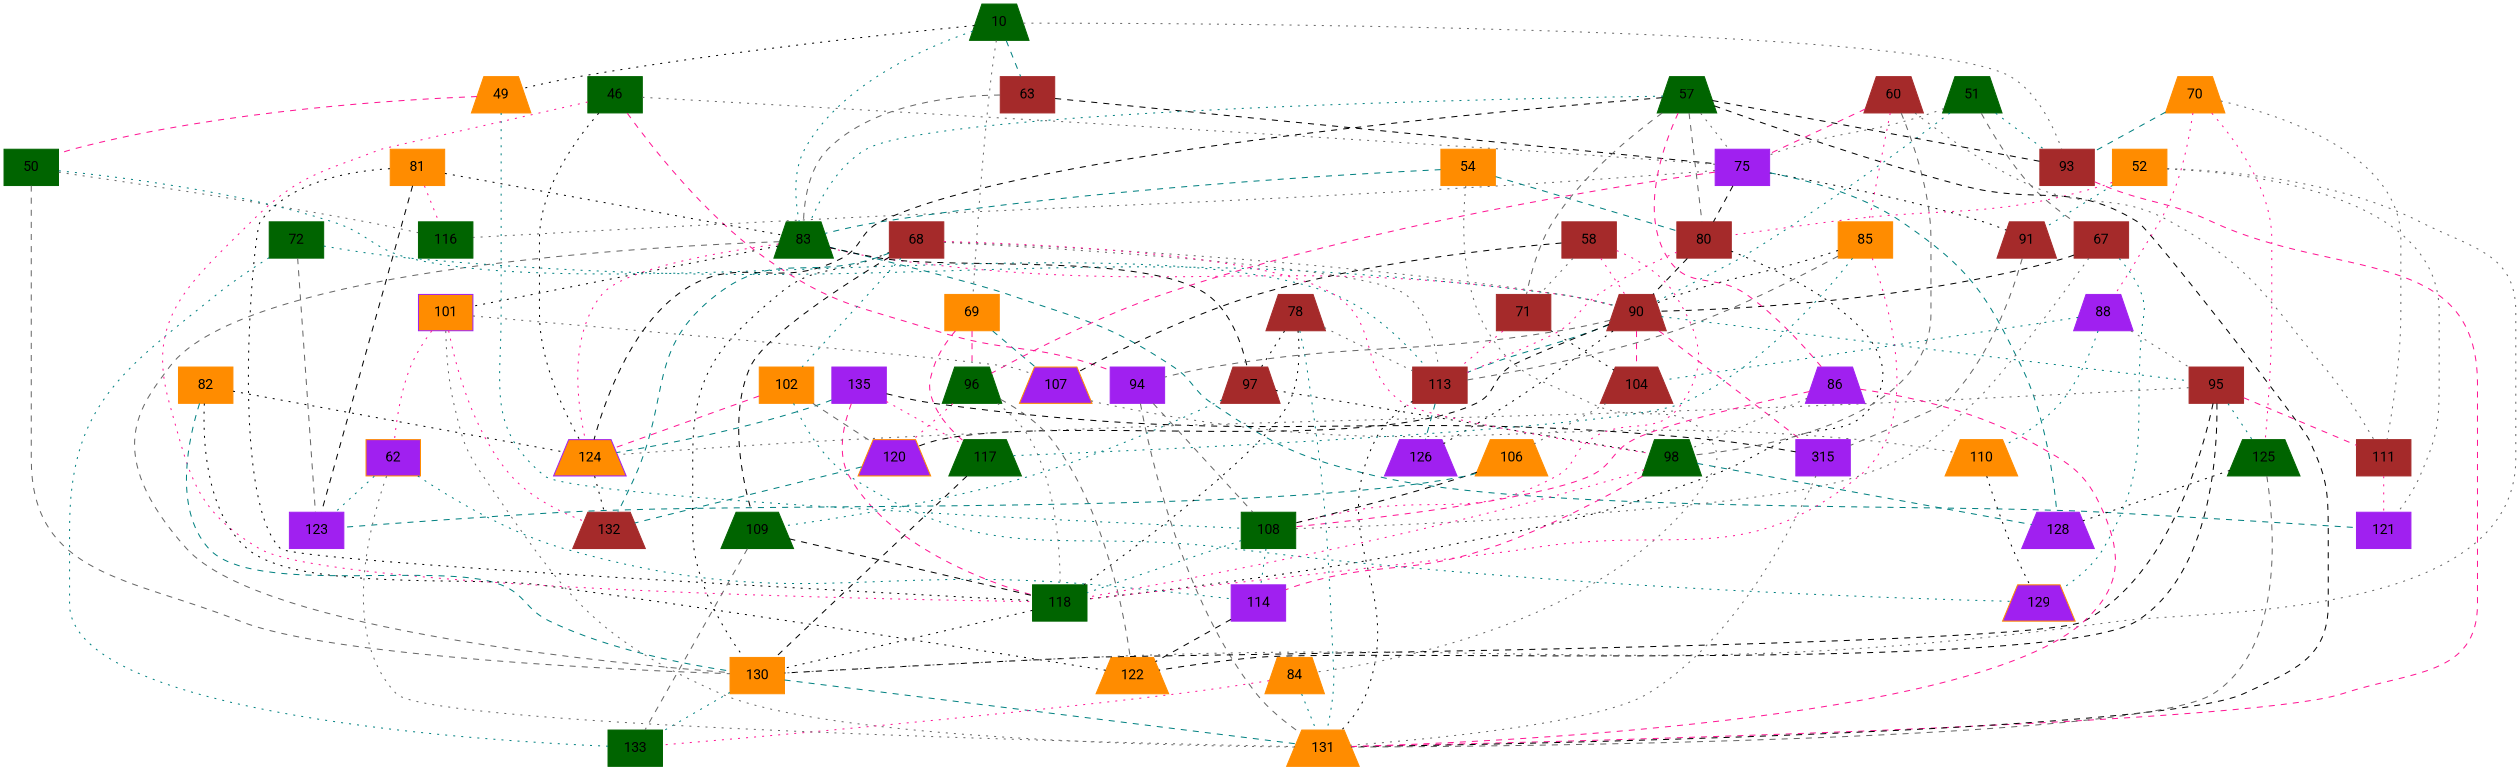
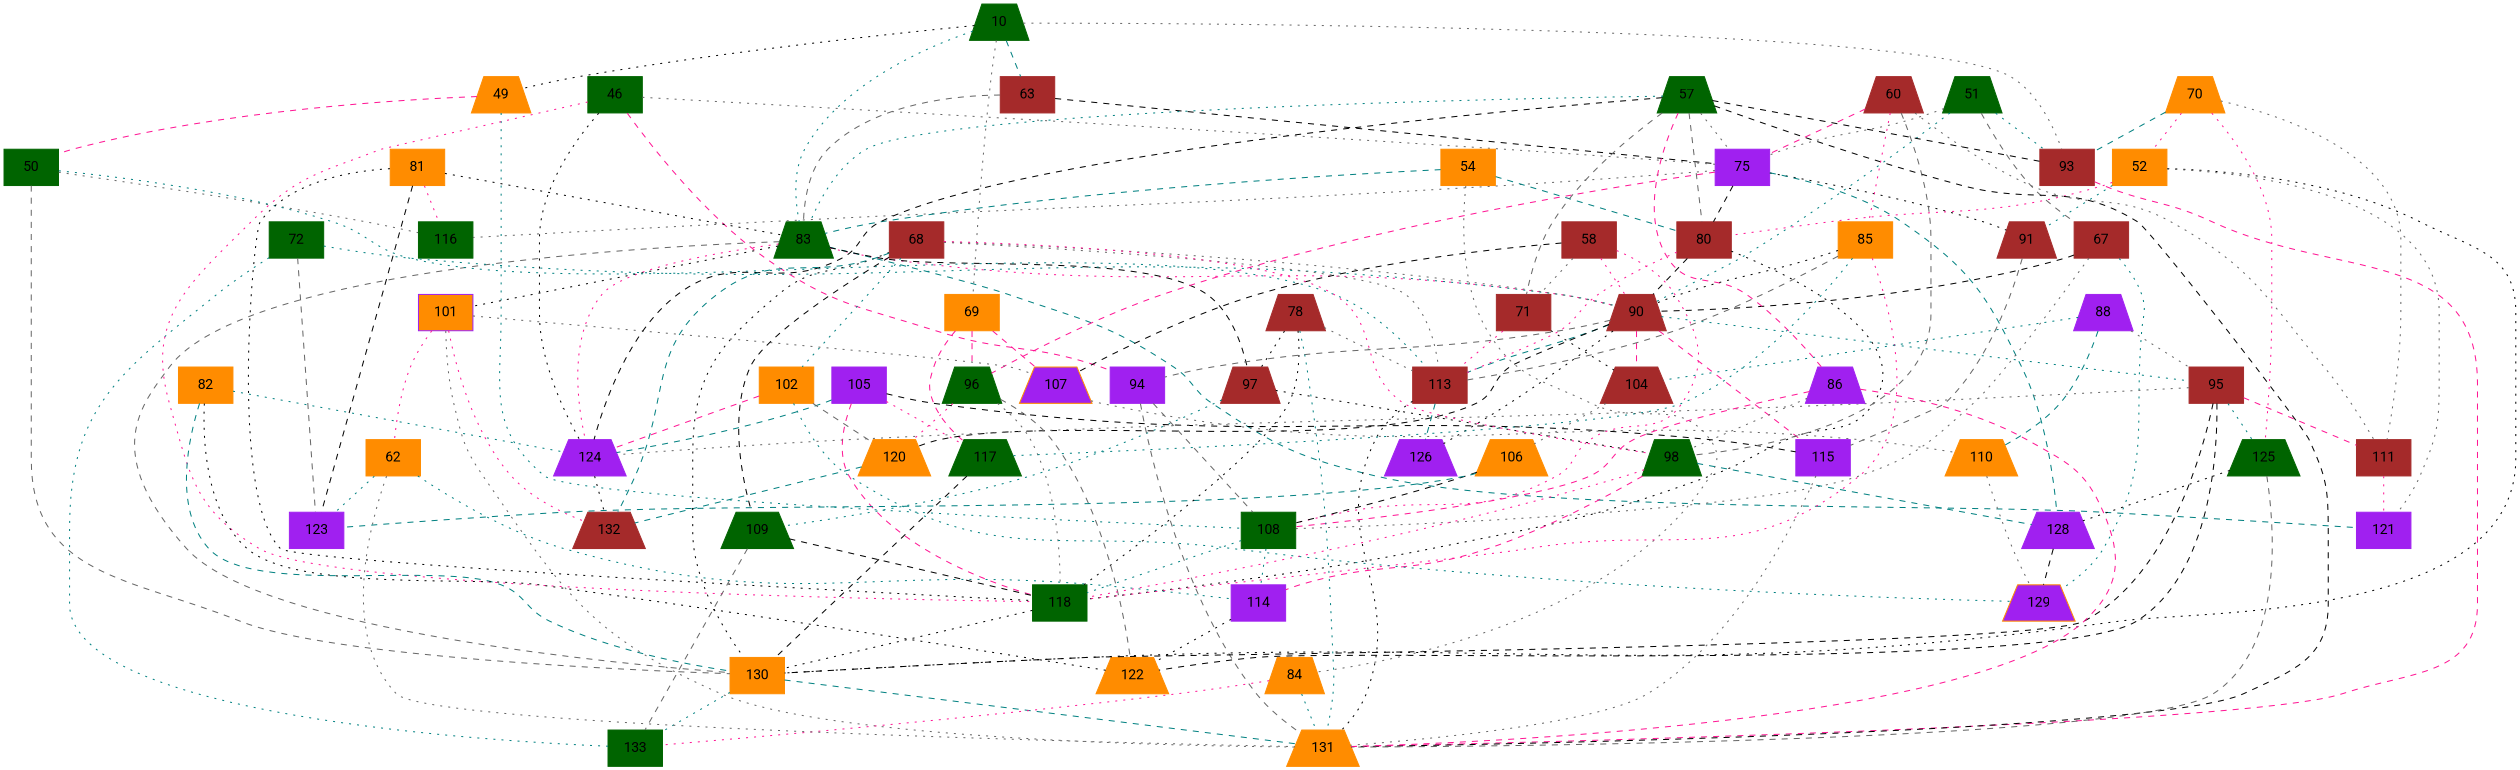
edge "70" -- "88": now "70" -- "52"
edge "69" -- "107": color teal -> deeppink
node "135": label "135" -> "105"
edge "88" -- "110": style dotted -> dashed
edge "82" -- "124": color black -> teal
node "62": fillcolor purple -> darkorange
node "124": fillcolor darkorange -> purple
node "120": fillcolor purple -> darkorange
node "315": label "315" -> "115"
edge "110" -- "129": color black -> gray40
edge "128" -- "129": added
edge "114" -- "122": style dashed -> dotted
edge "52" -- "130": color gray40 -> black
